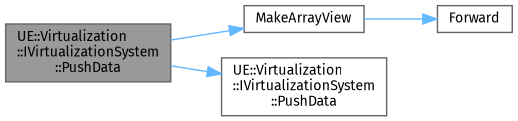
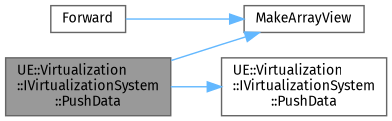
edge "MakeArrayView" -> "Forward": reversed
